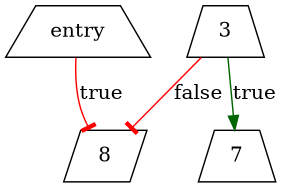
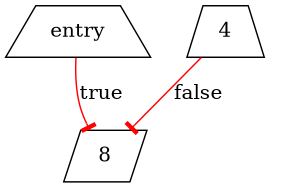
node "3": label "3" -> "4"
node "7": removed
